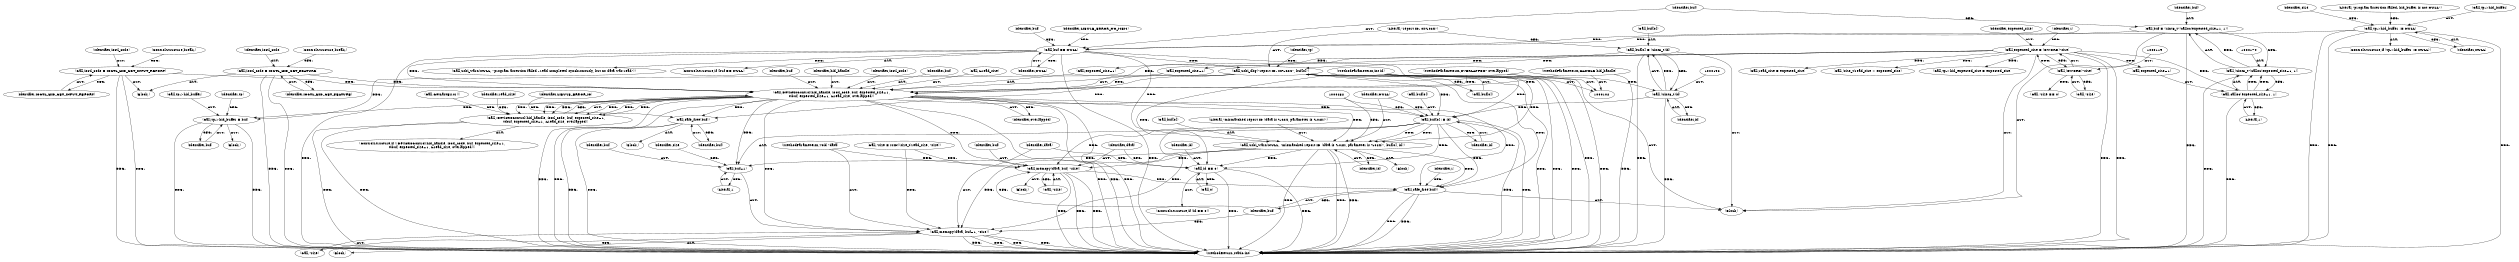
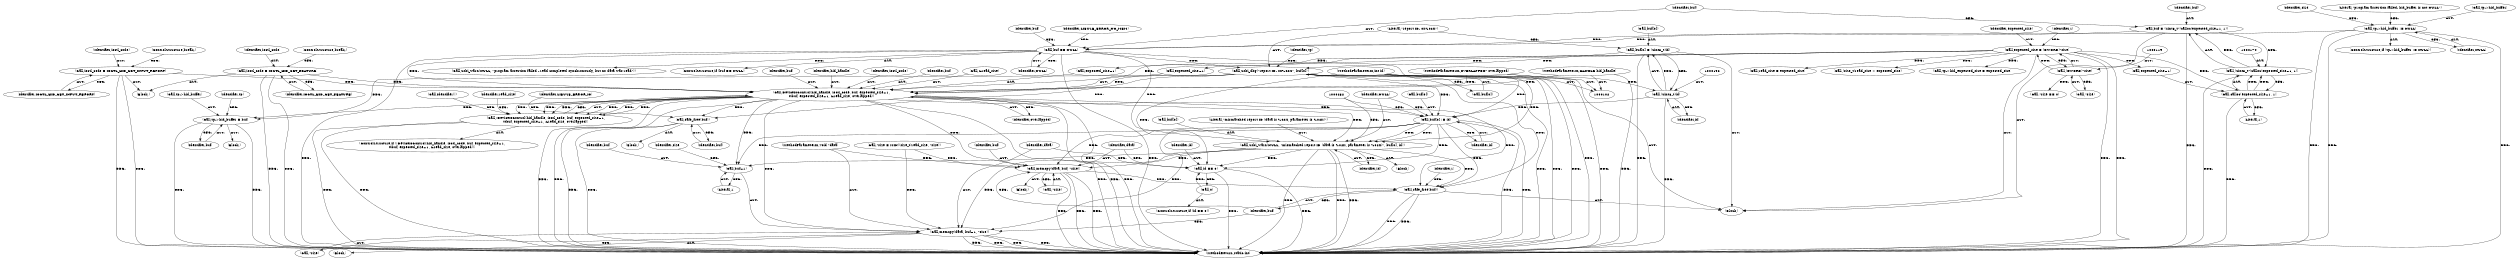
node "(Call,GetLastError())": label "(Call,GetLastError())" -> "(Call,Identifier())"
edge "(Call,buf[0] != id)" -> "(Call,buf+1)": label "AST: " -> "DDG: "
edge "(Call,0)" -> "(Call,id == 0)": label "AST: " -> "DDG: "
edge "(Call,id == 0)" -> "(ControlStructure,if (id == 0))": now "(Call,0)" -> "(ControlStructure,if (id == 0))"
